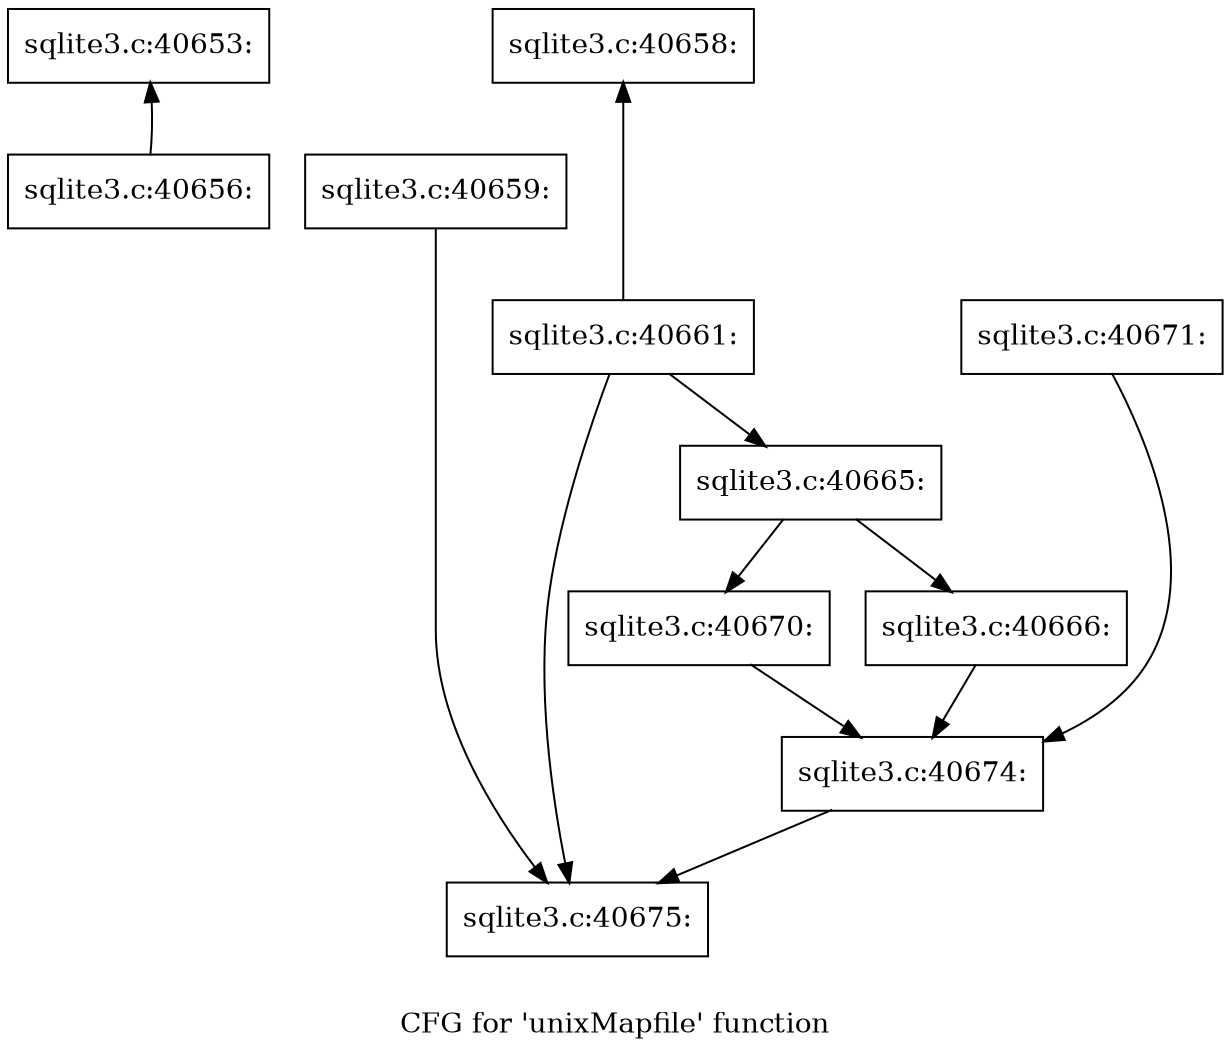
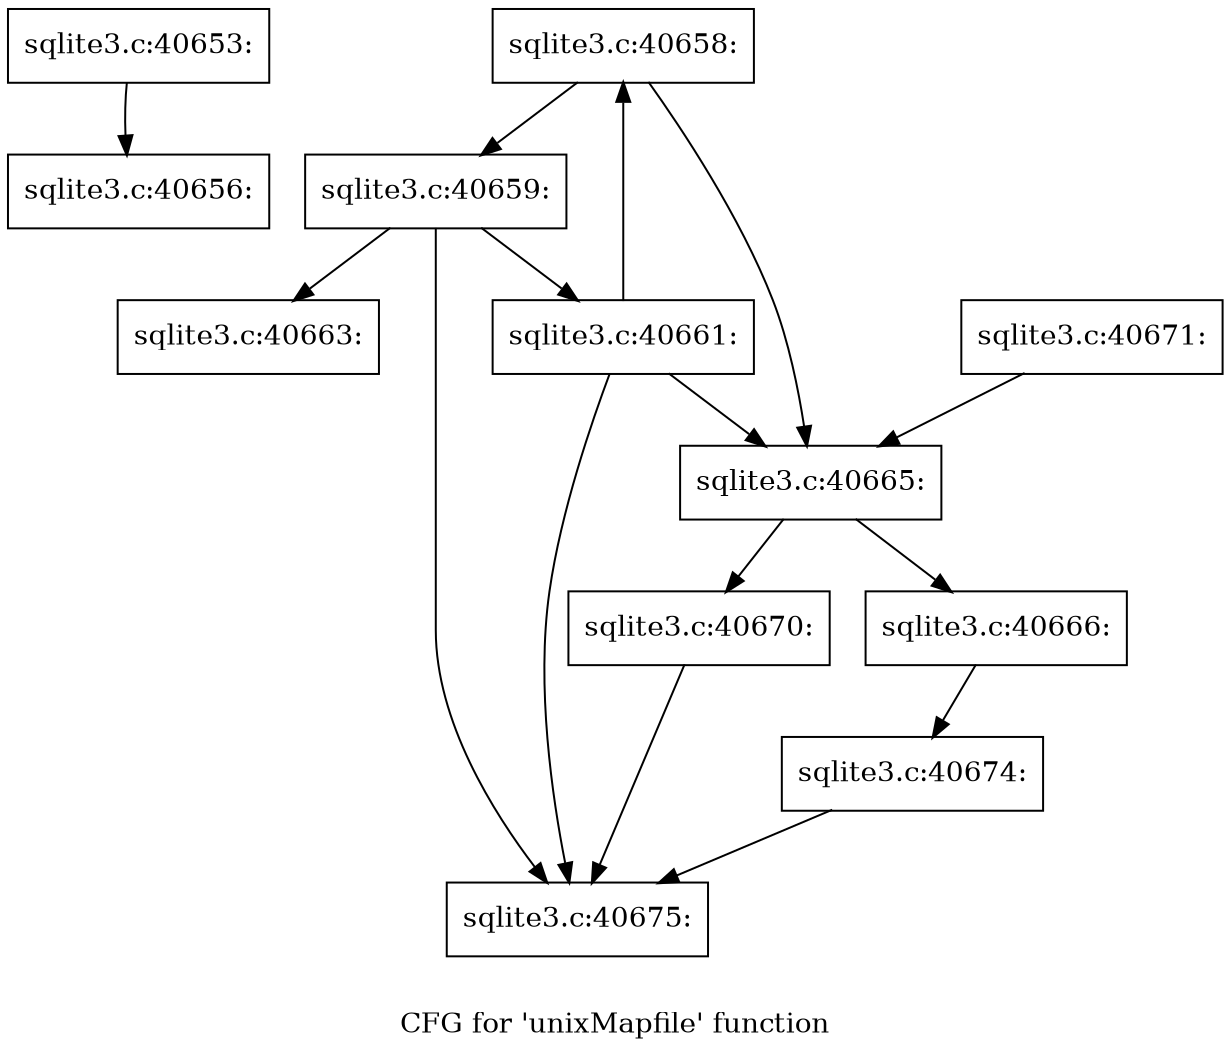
edge "sqlite3.c:40658:" -> "sqlite3.c:40659:": added
edge "sqlite3.c:40656:" -> "sqlite3.c:40653:": reversed
edge "sqlite3.c:40658:" -> "sqlite3.c:40665:": added
edge "sqlite3.c:40659:" -> "sqlite3.c:40661:": added
node "sqlite3.c:40663:": added
edge "sqlite3.c:40671:" -> "sqlite3.c:40674:": now "sqlite3.c:40671:" -> "sqlite3.c:40665:"
edge "sqlite3.c:40670:" -> "sqlite3.c:40674:": now "sqlite3.c:40670:" -> "sqlite3.c:40675:"
